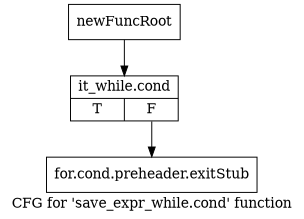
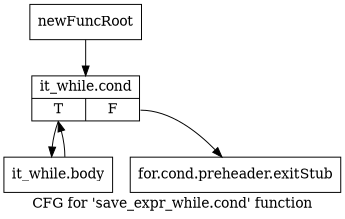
node "it_while.body": added
